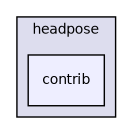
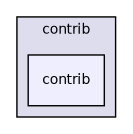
cluster "headpose": label "headpose" -> "contrib"
